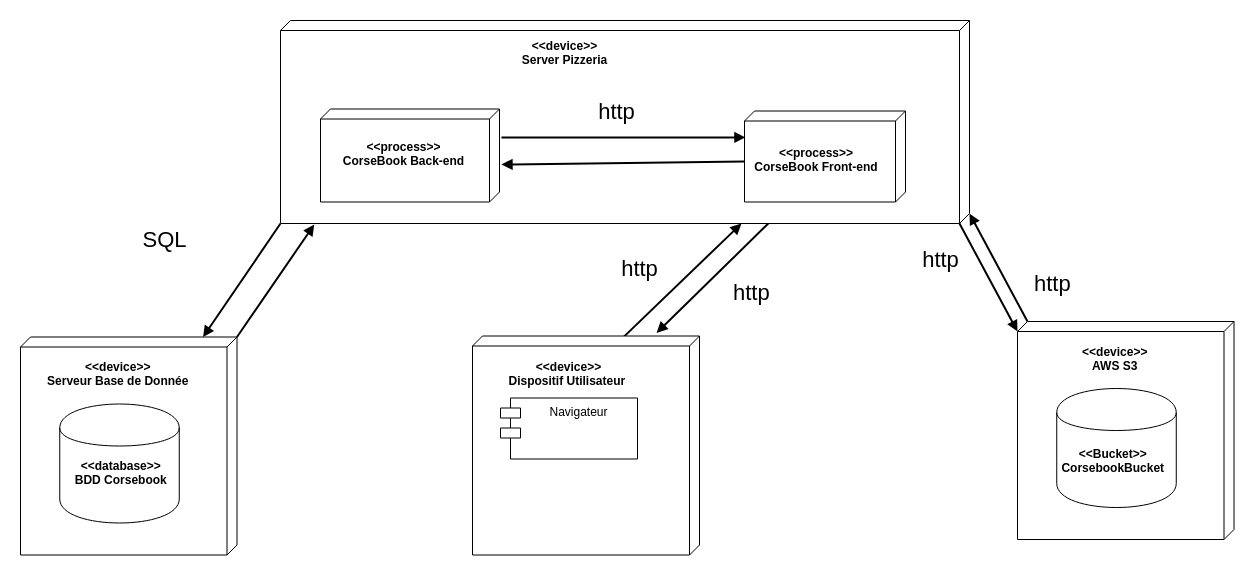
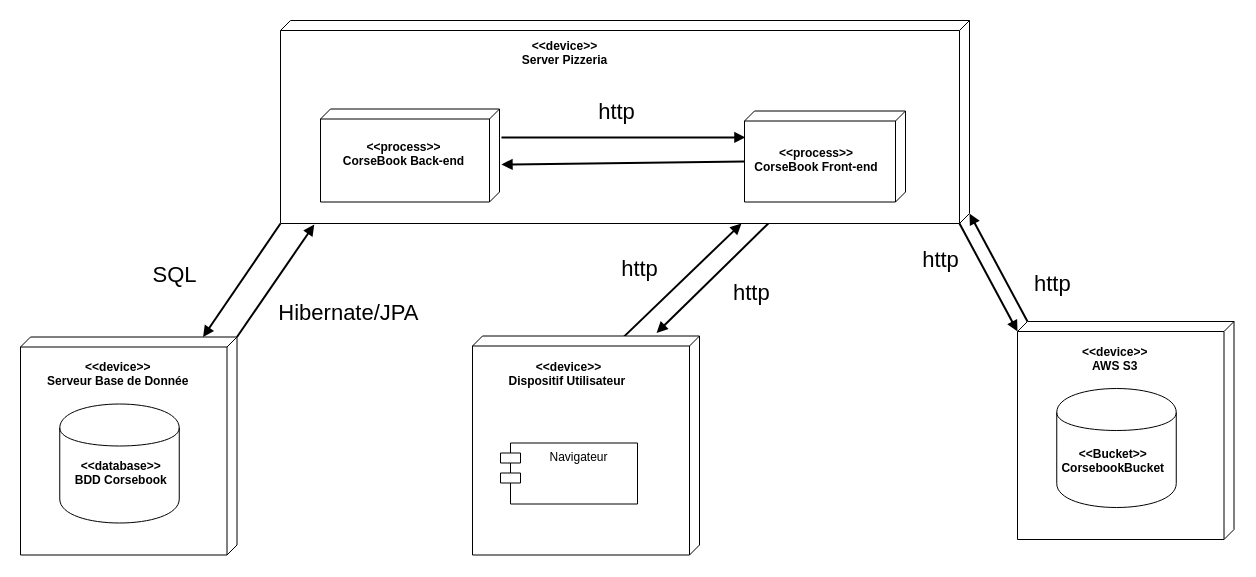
node "SQL": moved (165, 240) -> (175, 275)
node "Hibernate/JPA": added
node "Navigateur": moved (569, 429) -> (569, 474)
